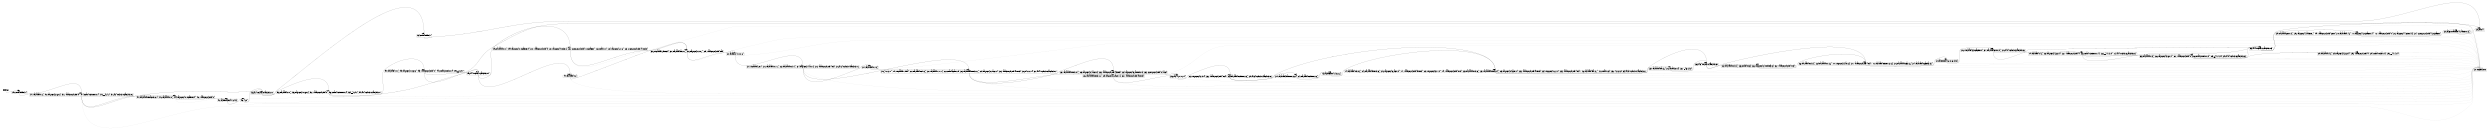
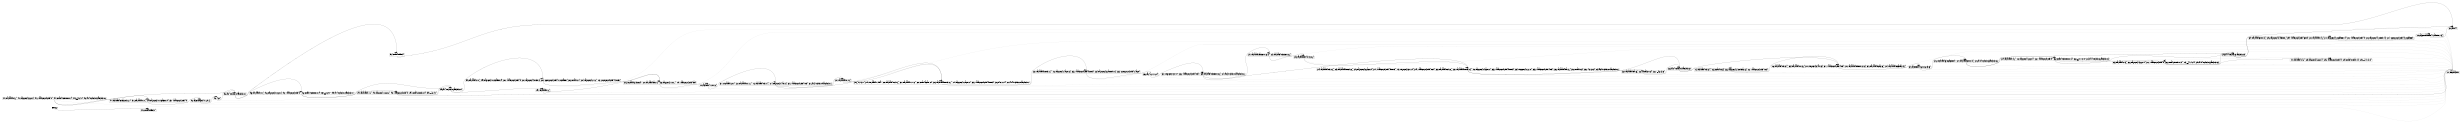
node "3028: read-variable['firstTouch',v23,-]": removed
edge "2970: constant[undefined,v1]" -> "2971: read-variable['e',v5,-]": removed
